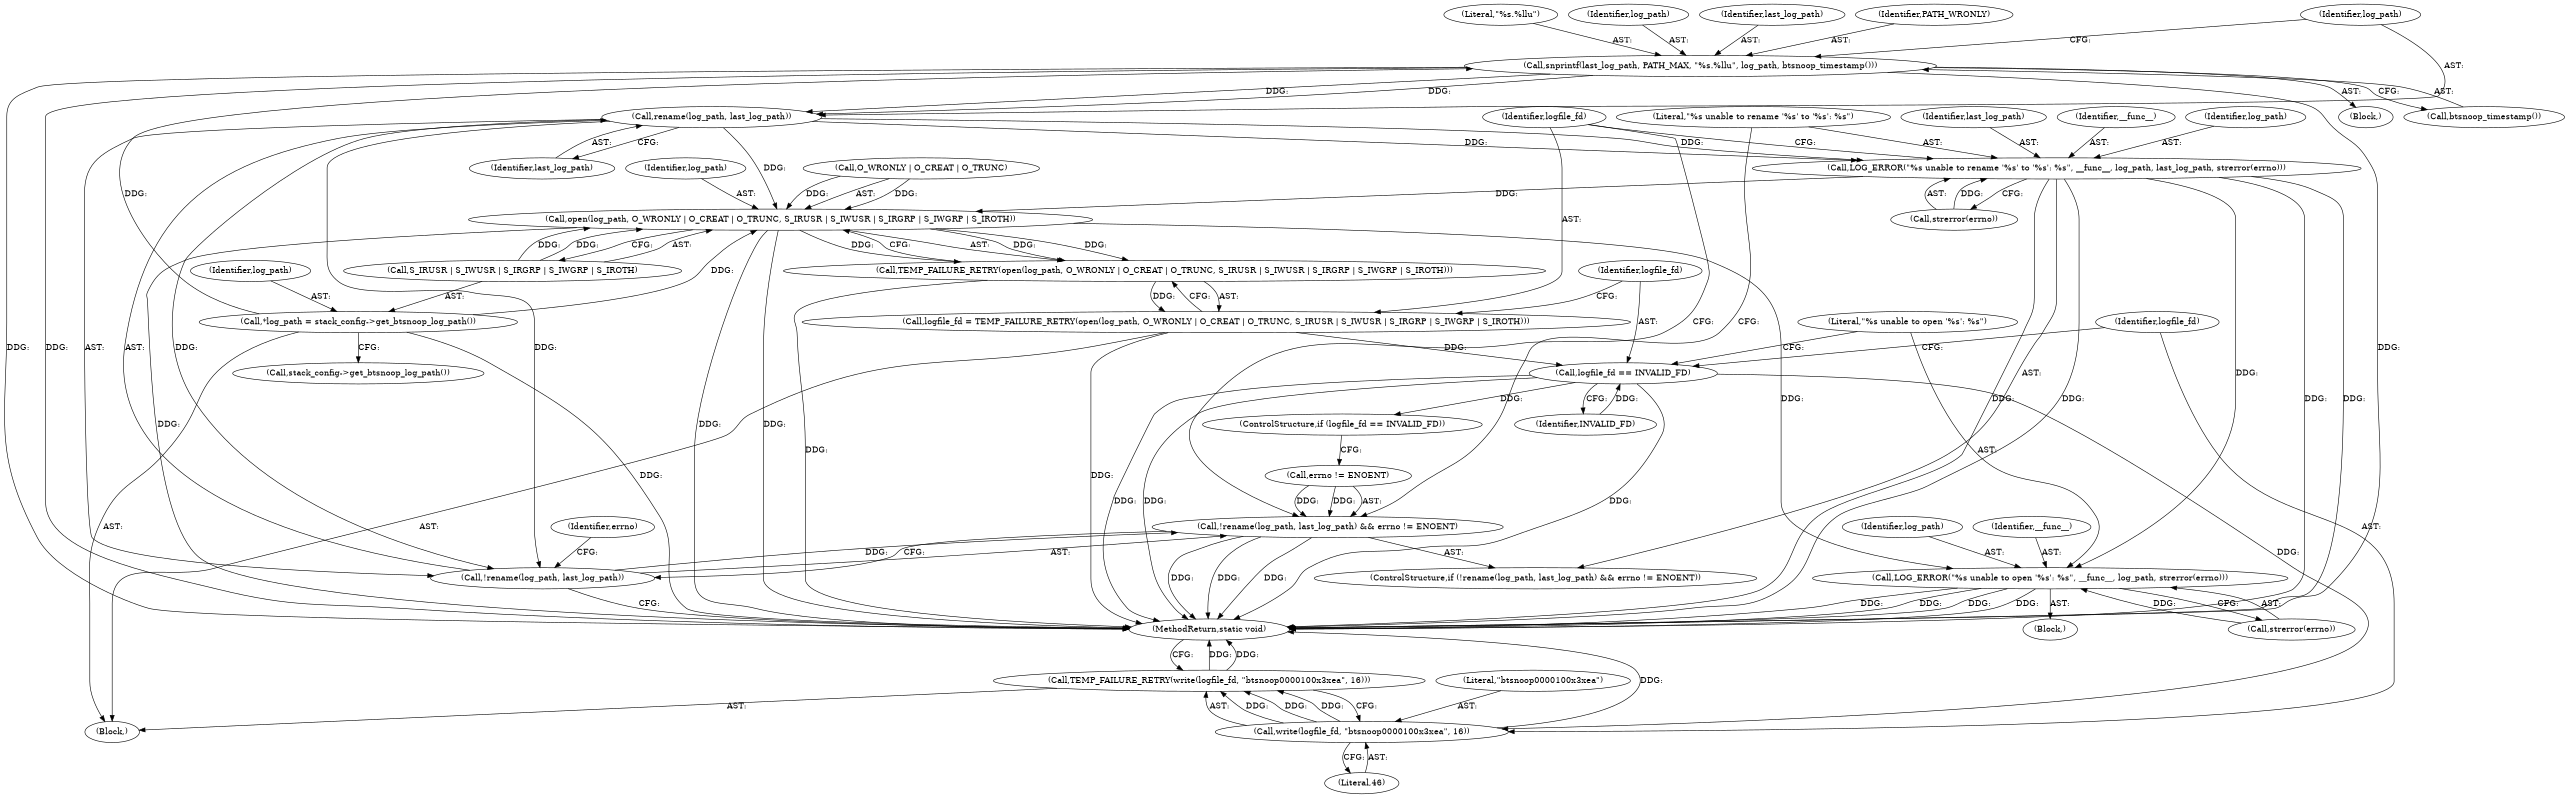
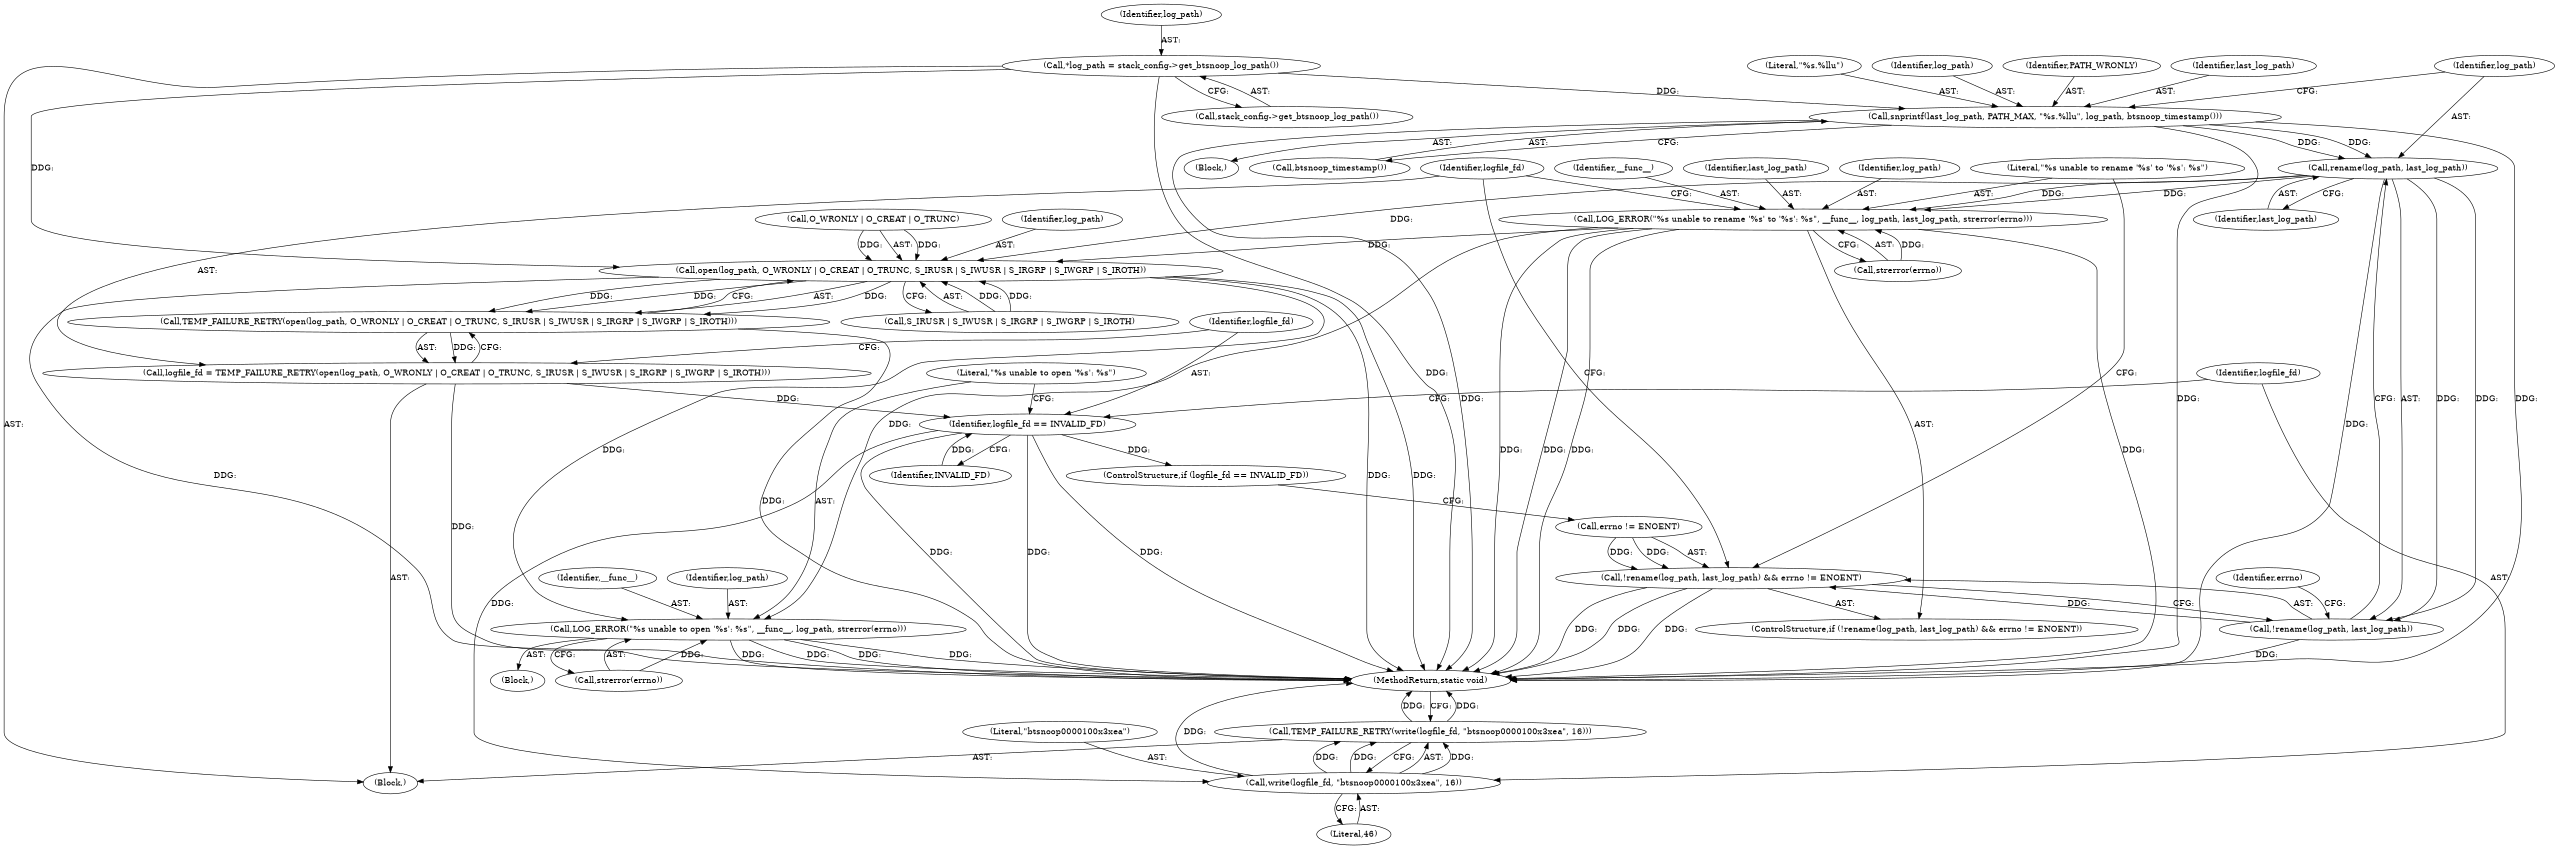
edge "(Call,S_IRUSR | S_IWUSR | S_IRGRP | S_IWGRP | S_IROTH)" -> "(Call,*log_path = stack_config->get_btsnoop_log_path())": now "(Call,stack_config->get_btsnoop_log_path())" -> "(Call,*log_path = stack_config->get_btsnoop_log_path())"
edge "(Call,!rename(log_path, last_log_path))" -> "(Call,rename(log_path, last_log_path))": label "AST: " -> "CFG: "
node "(Call,logfile_fd == INVALID_FD)": label "(Call,logfile_fd == INVALID_FD)" -> "(Identifier,logfile_fd == INVALID_FD)"
edge "(Call,!rename(log_path, last_log_path))" -> "(MethodReturn,static void)": label "CFG: " -> "DDG: "
edge "(Call,rename(log_path, last_log_path))" -> "(MethodReturn,static void)": added, label "DDG:"
